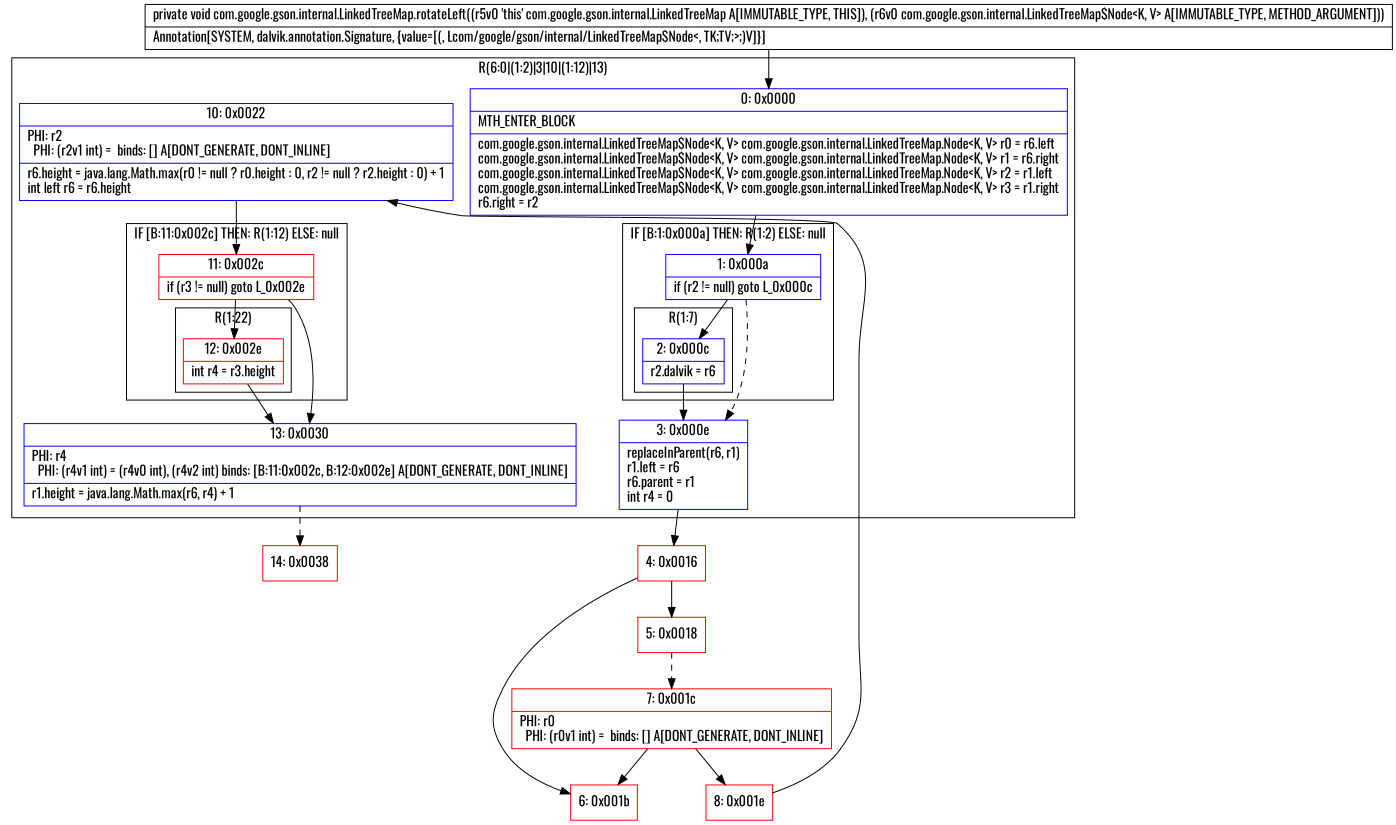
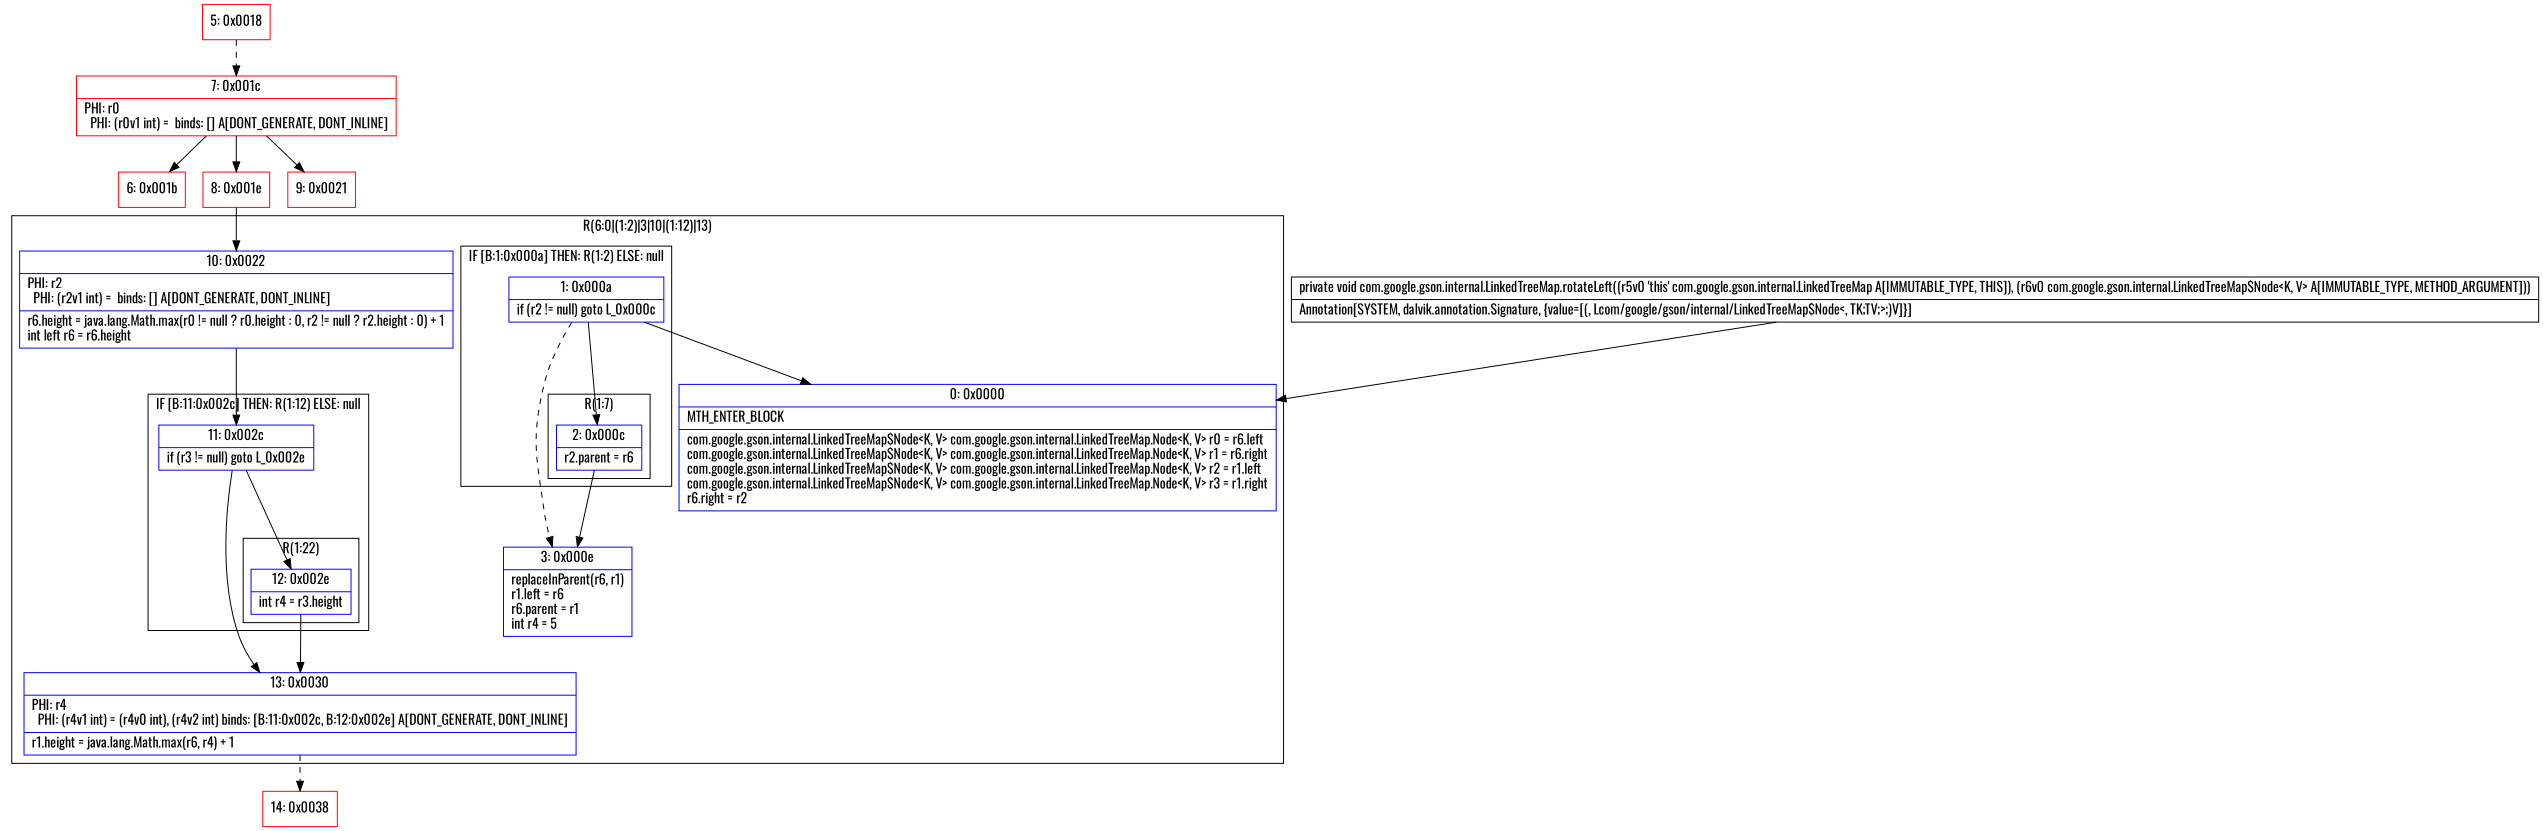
node "9: 0x0021": added
edge "0: 0x0000" -> "1: 0x000a": reversed
node "11: 0x002c": color red -> blue
node "12: 0x002e": color red -> blue
node "2: 0x000c": text "r2.dalvik = r6" -> "r2.parent = r6"
node "3: 0x000e": text "int r4 = 0" -> "int r4 = 5"
node "4: 0x0016": removed
